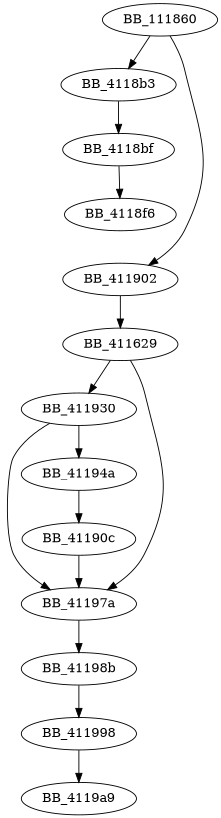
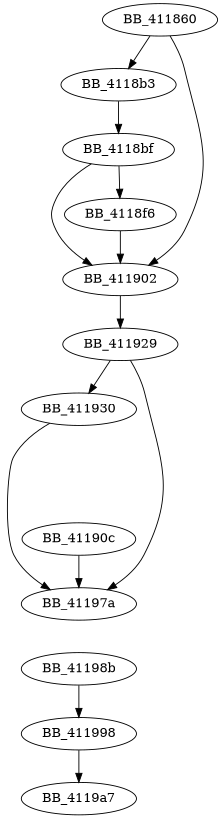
node "BB_111860": label "BB_111860" -> "BB_411860"
edge "BB_4118bf" -> "BB_411902": added
edge "BB_4118f6" -> "BB_411902": added
node "BB_411629": label "BB_411629" -> "BB_411929"
node "BB_41194a": removed
edge "BB_41197a" -> "BB_41198b": removed
node "BB_4119a9": label "BB_4119a9" -> "BB_4119a7"
